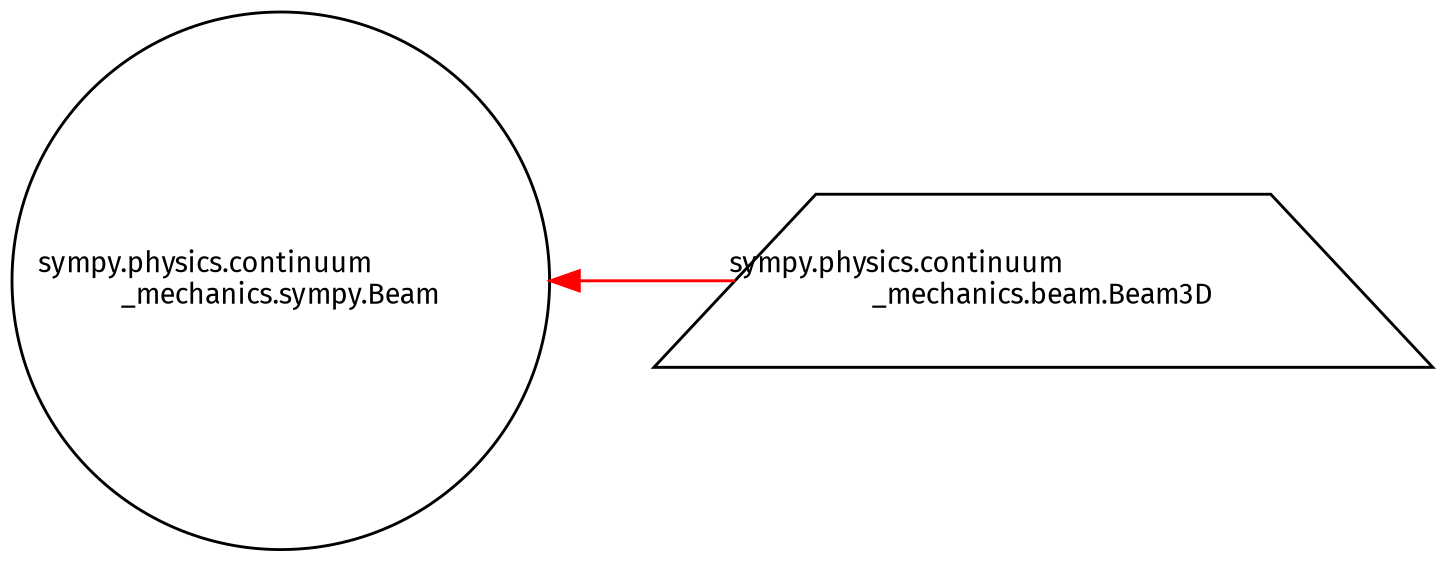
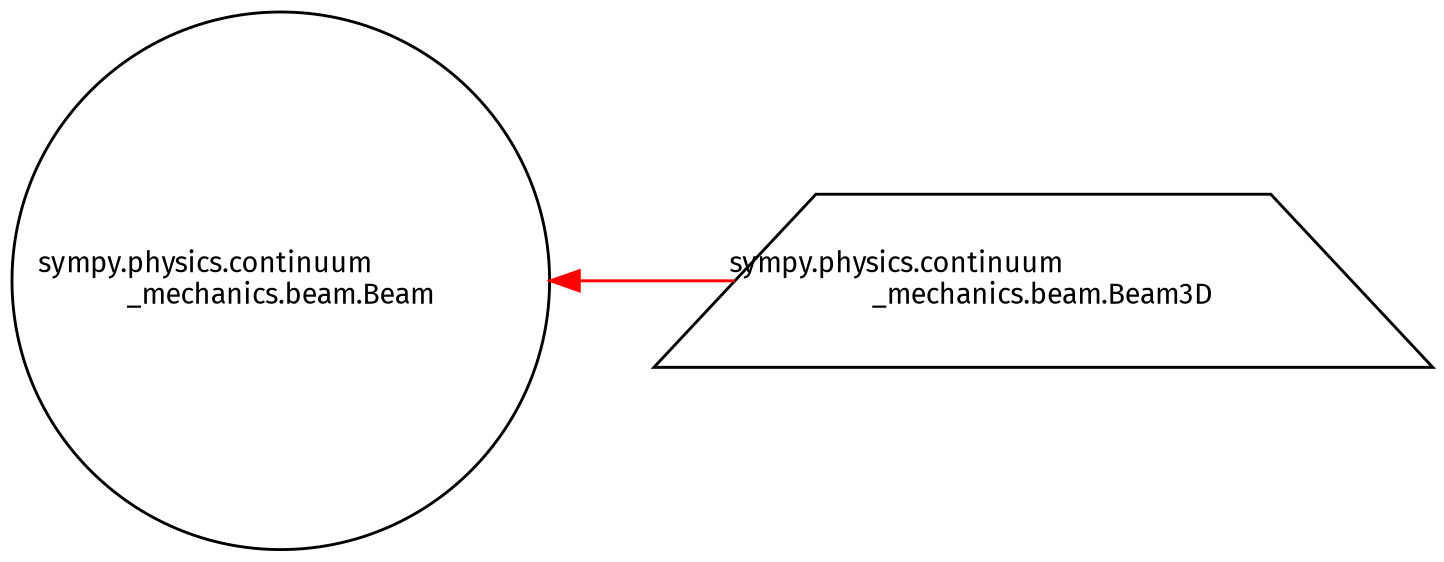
node "sympy.physics.continuum _mechanics.sympy.Beam": label "sympy.physics.continuum _mechanics.sympy.Beam" -> "sympy.physics.continuum _mechanics.beam.Beam"
